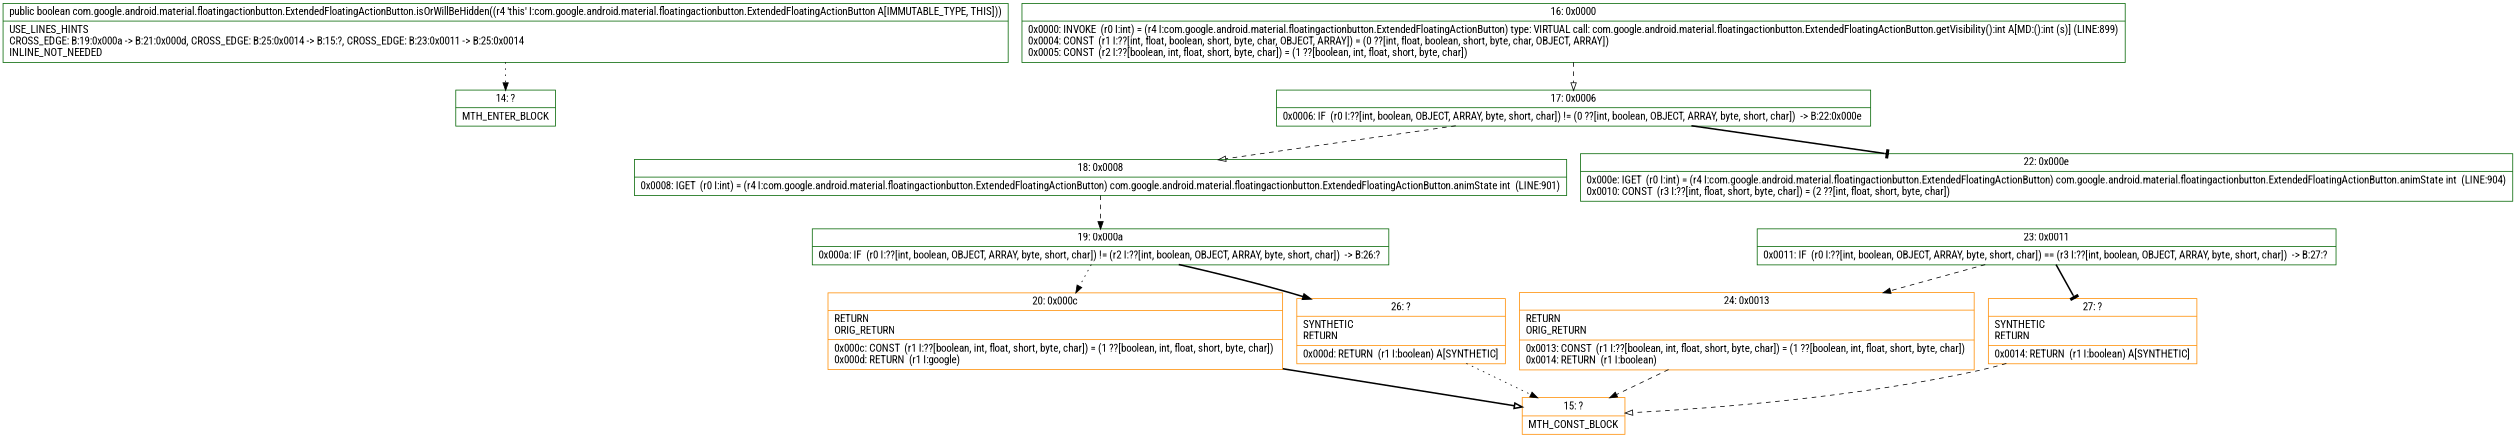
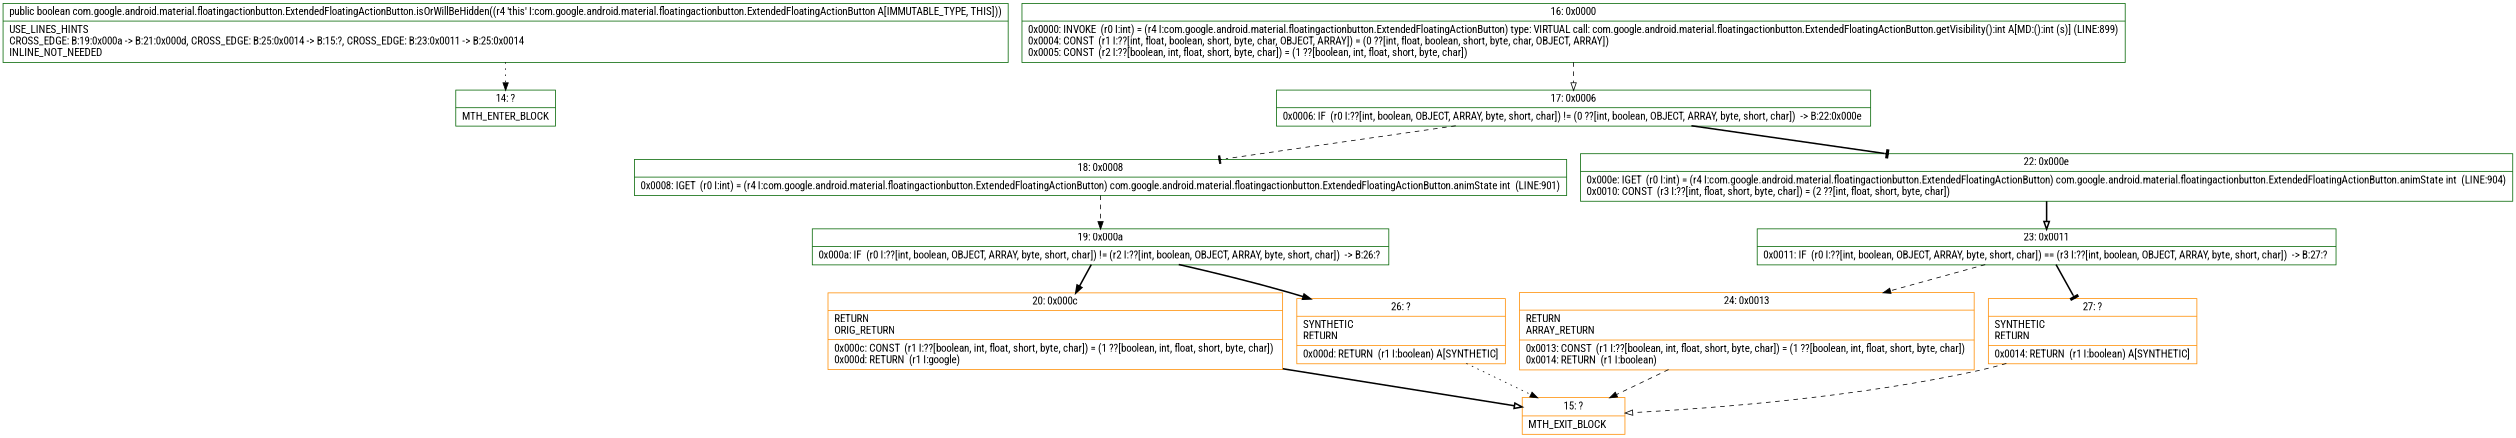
edge "17: 0x0006" -> "18: 0x0008": arrowhead onormal -> tee
edge "22: 0x000e" -> "23: 0x0011": added
edge "19: 0x000a" -> "20: 0x000c": style dotted -> bold
node "24: 0x0013": text "ORIG_RETURN" -> "ARRAY_RETURN"
node "15: ?": text "MTH_CONST_BLOCK" -> "MTH_EXIT_BLOCK"
